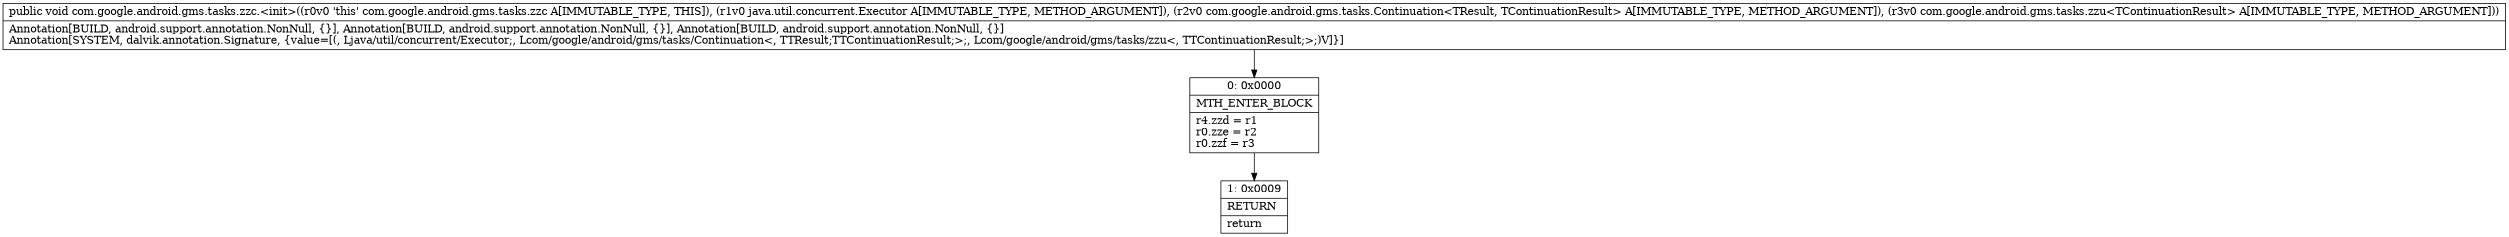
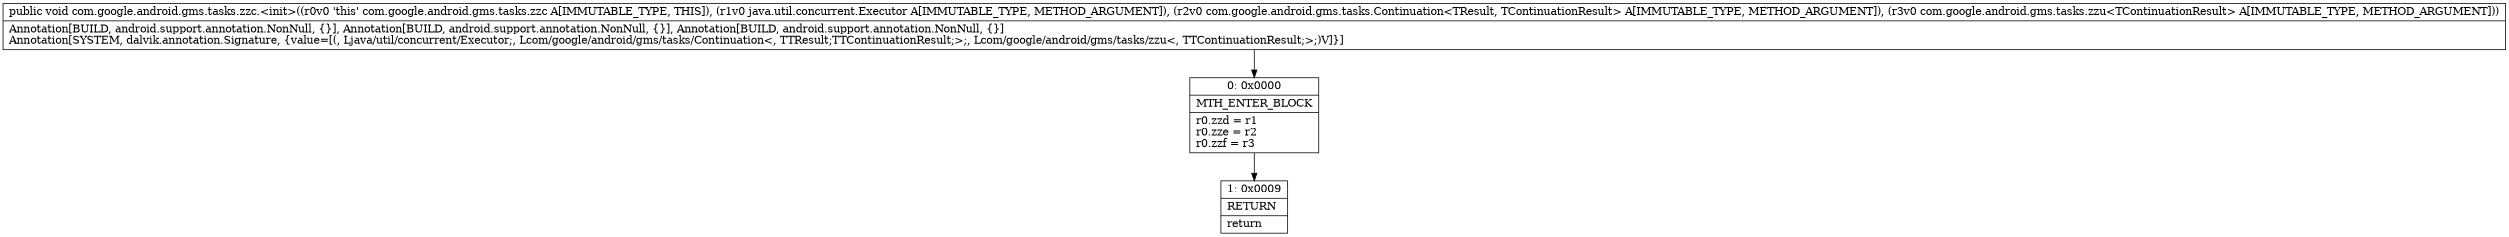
node "0: 0x0000": text "r4.zzd = r1" -> "r0.zzd = r1"
